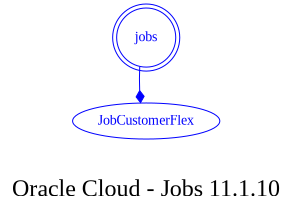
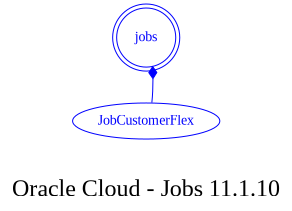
edge "jobs" -> "JobCustomerFlex": reversed
